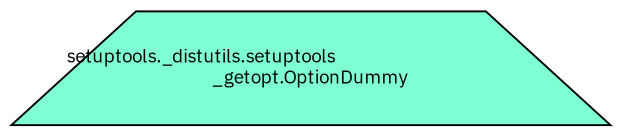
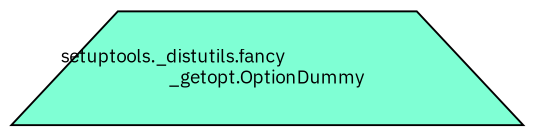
node "setuptools._distutils.setuptools _getopt.OptionDummy": label "setuptools._distutils.setuptools _getopt.OptionDummy" -> "setuptools._distutils.fancy _getopt.OptionDummy"
